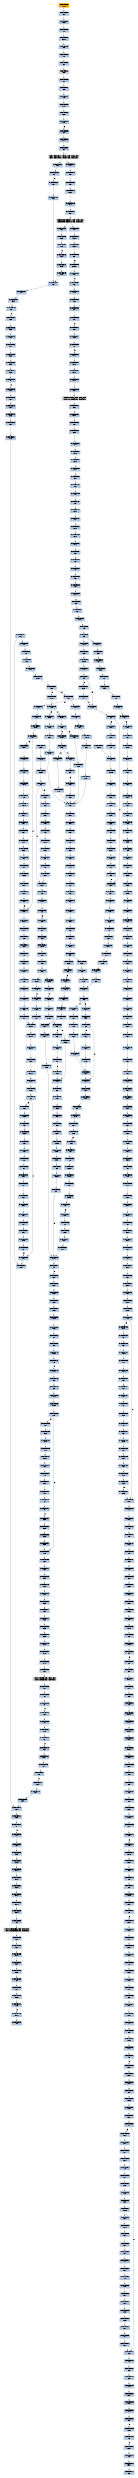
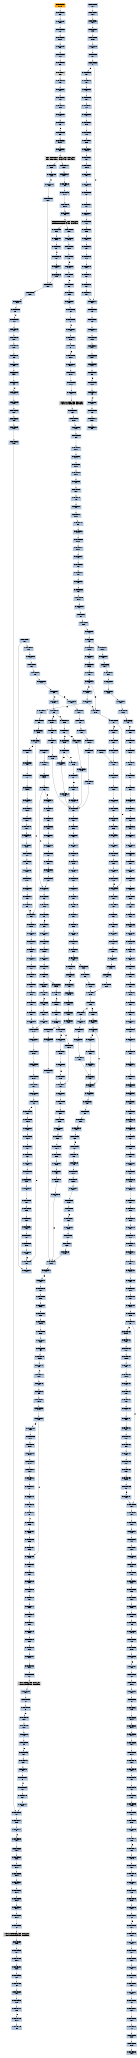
node "0x006ec8b7 ja": removed
